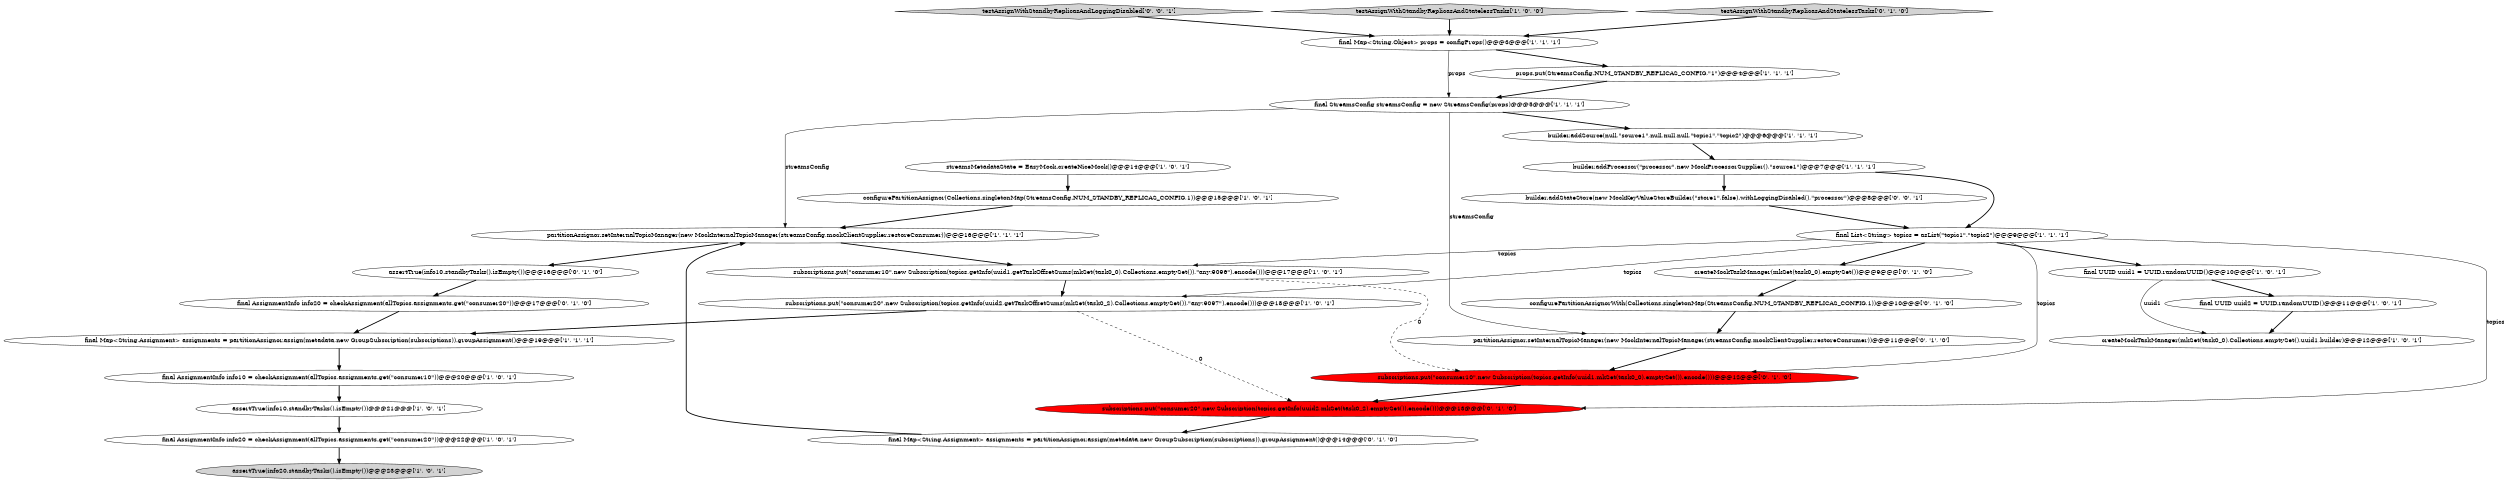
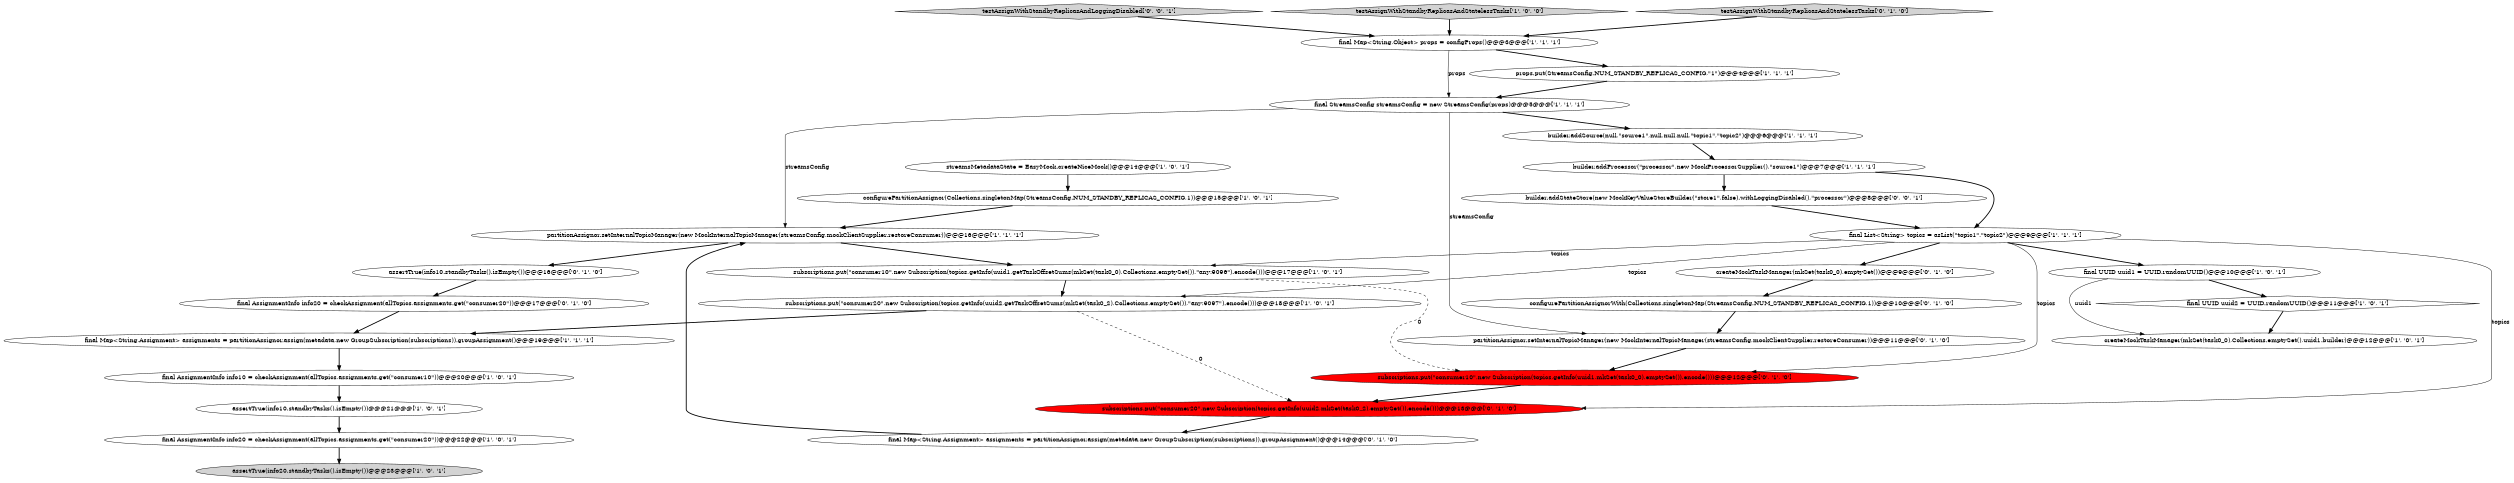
node "final UUID uuid2 = UUID.randomUUID()@@@11@@@['1', '0', '1']": shape ellipse -> diamond
